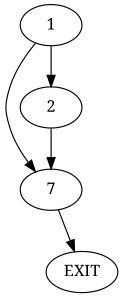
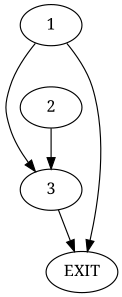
edge "1" -> "2": now "1" -> "EXIT"
node "7": label "7" -> "3"
